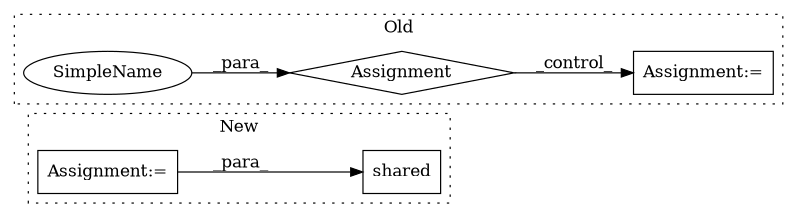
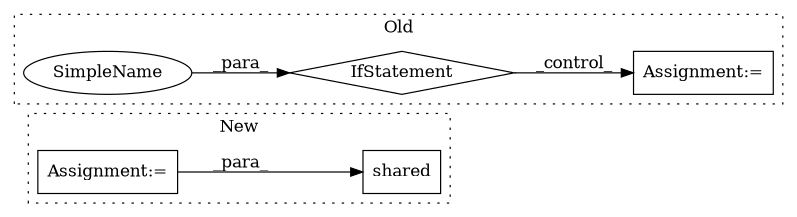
node "Assignment": label "Assignment" -> "IfStatement"
